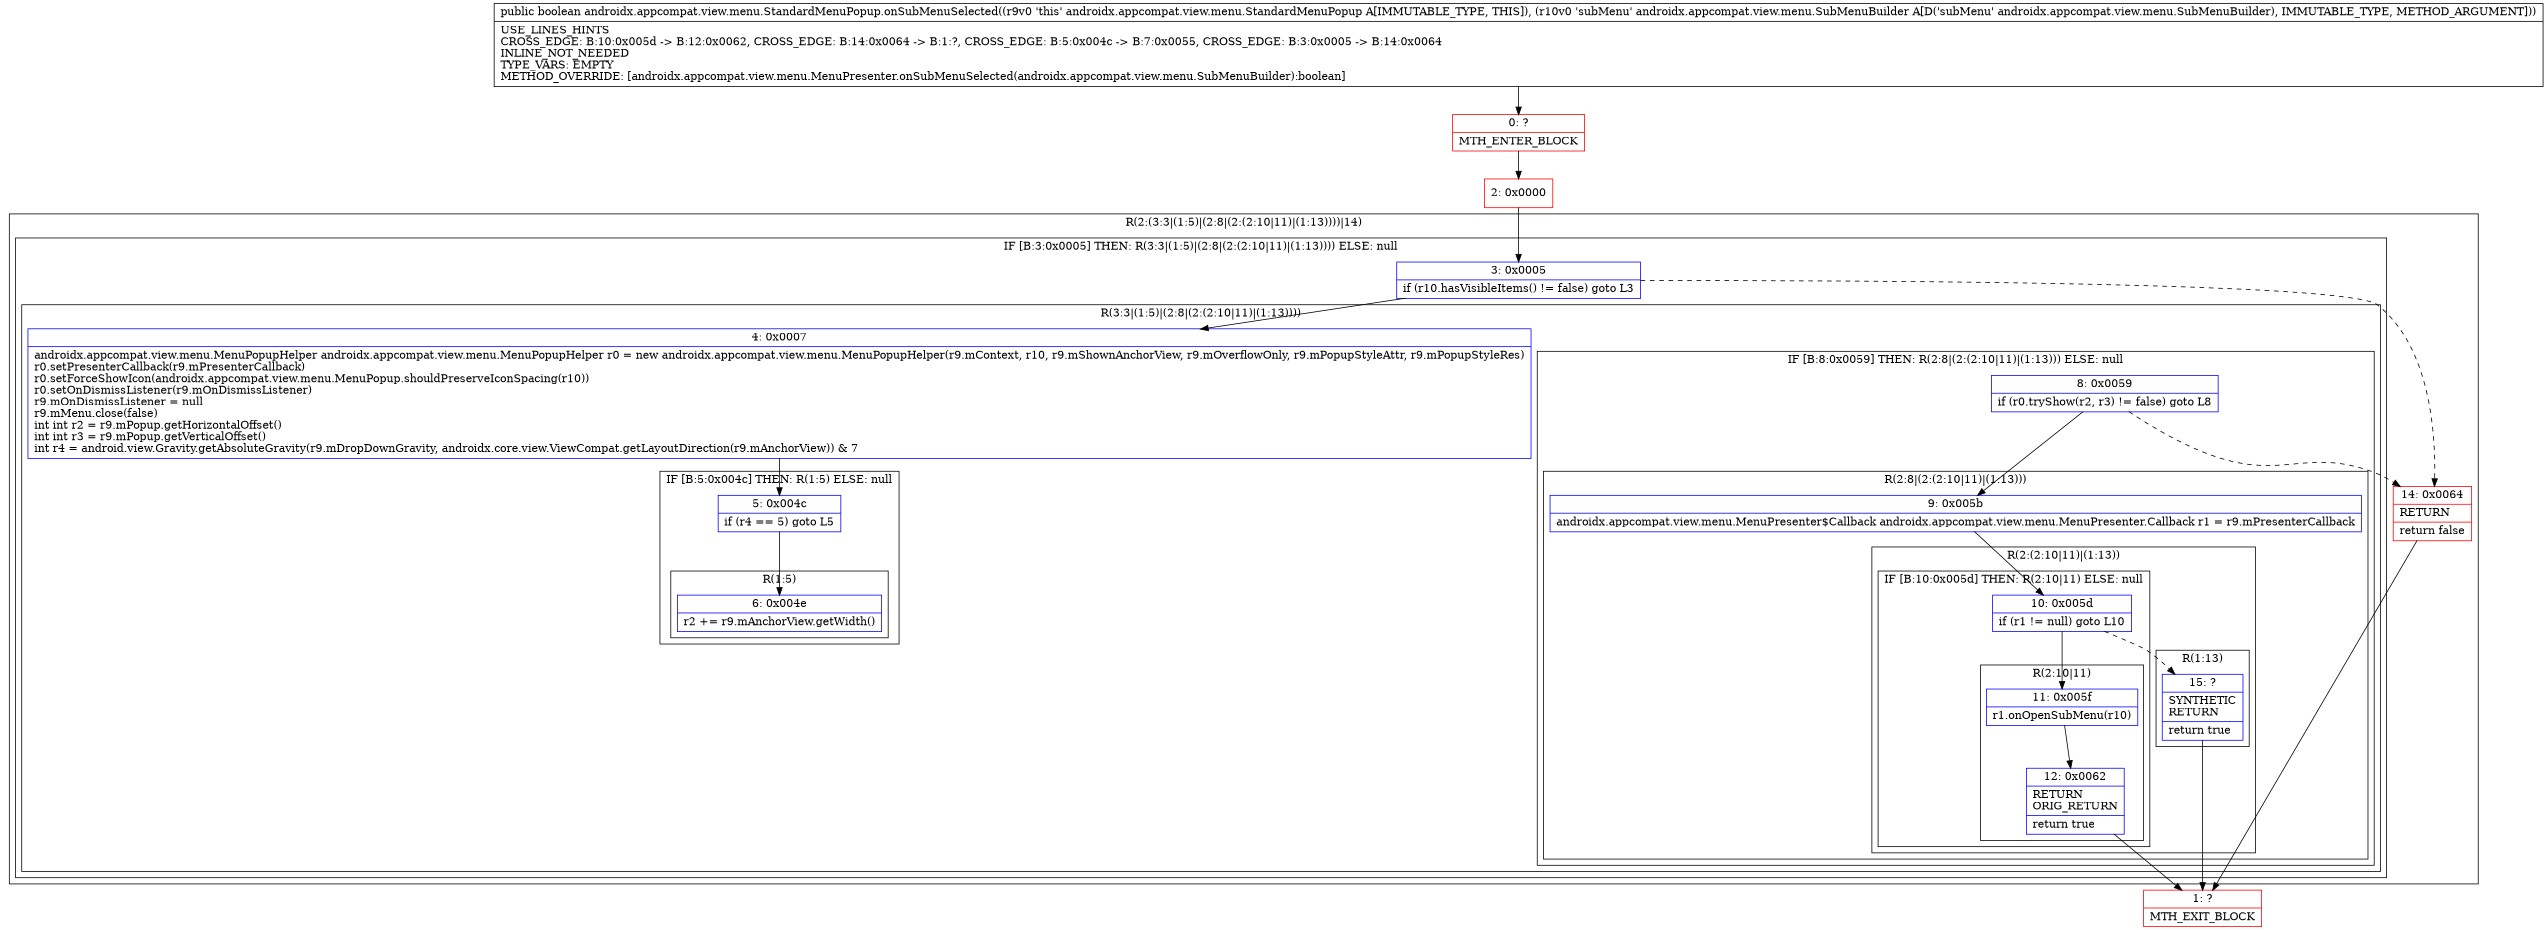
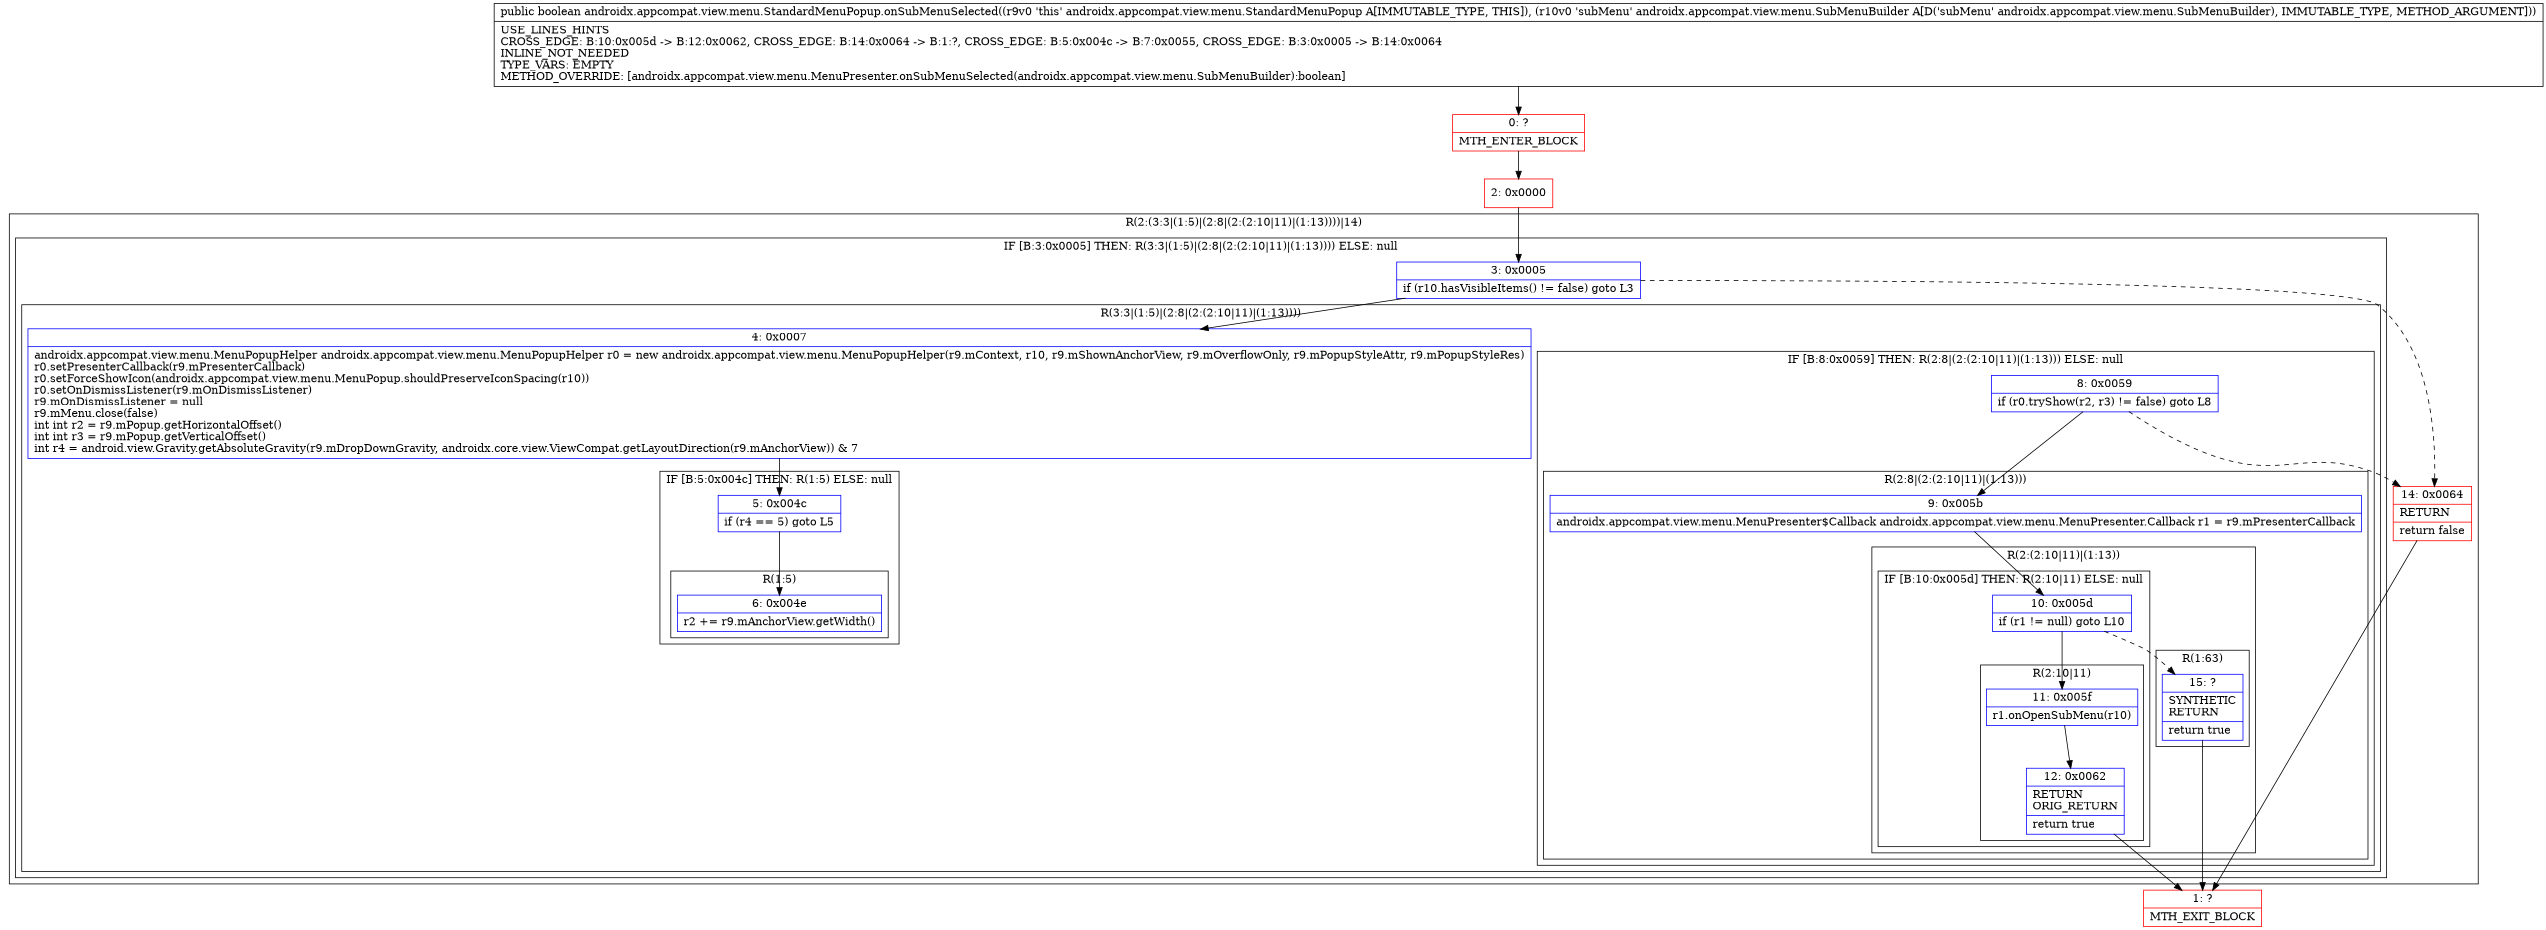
cluster "R(1:13)": label "R(1:13)" -> "R(1:63)"
